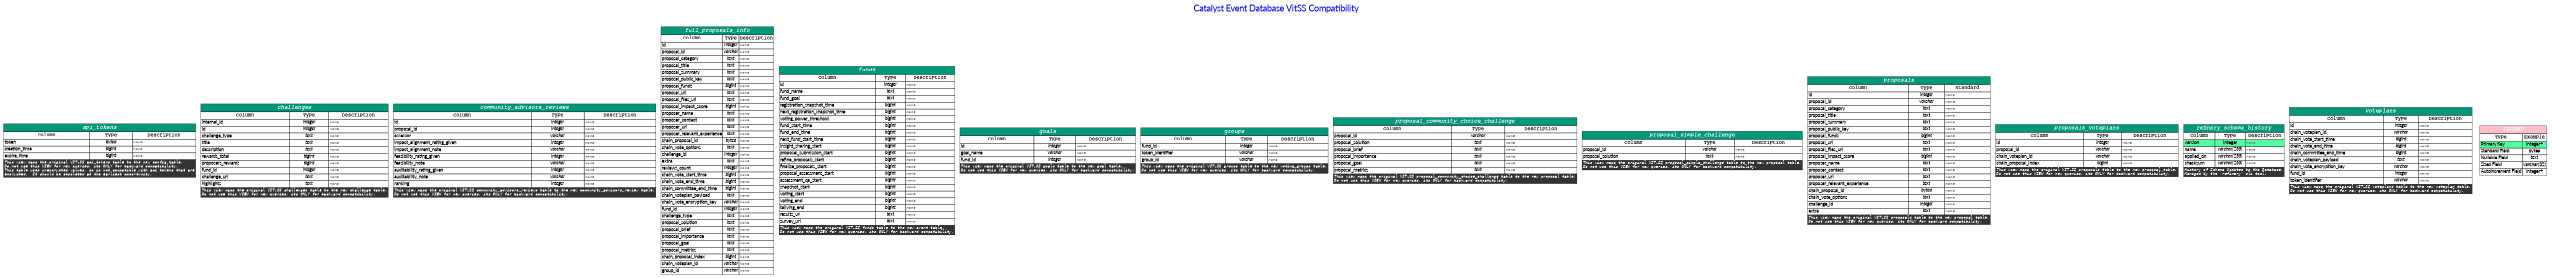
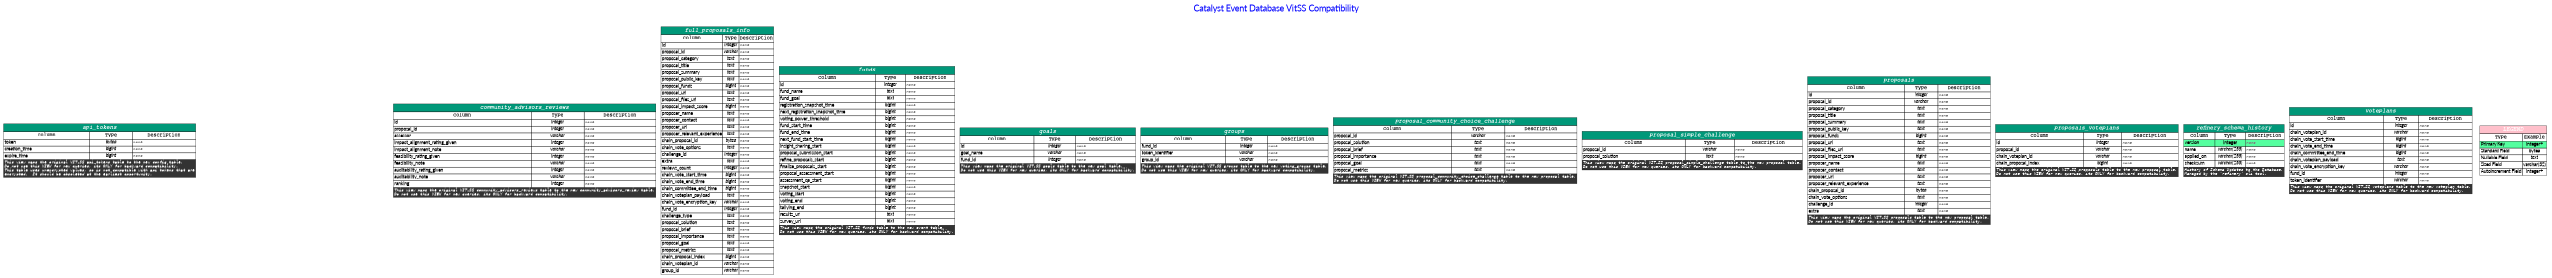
node "proposals": text "Standard" -> "Description"
node "challenges": removed
